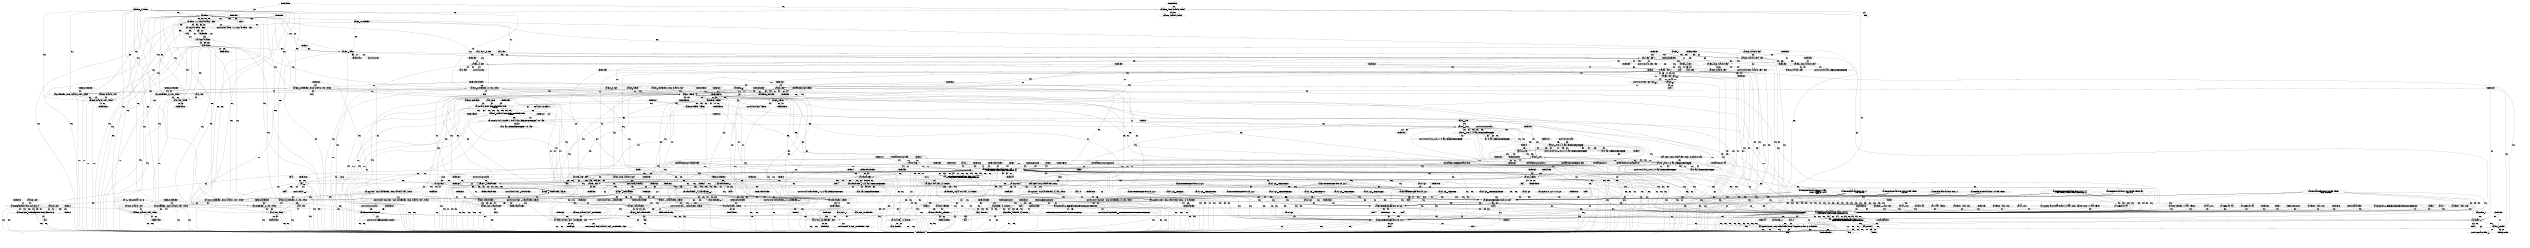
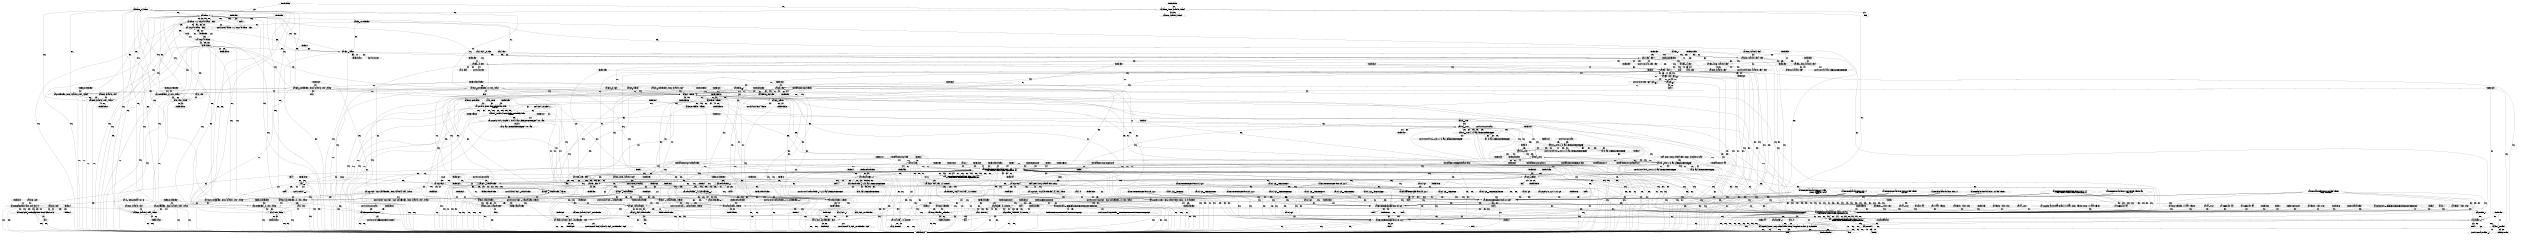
edge "(Call,(uint32_t)(abs(distance)) > offset)" -> "1000295": now "(Call,(uint32_t)(abs(distance)) > offset)" -> "(Call,offset += distance)"
edge "(Call,found != NULL)" -> "(Call,found - buffer)": removed, label "DDG:"
edge "(Call,(found - buffer) + cd->content_len)" -> "(Call,(uint32_t)((found - buffer) + cd->content_len))": removed, label "AST:"
